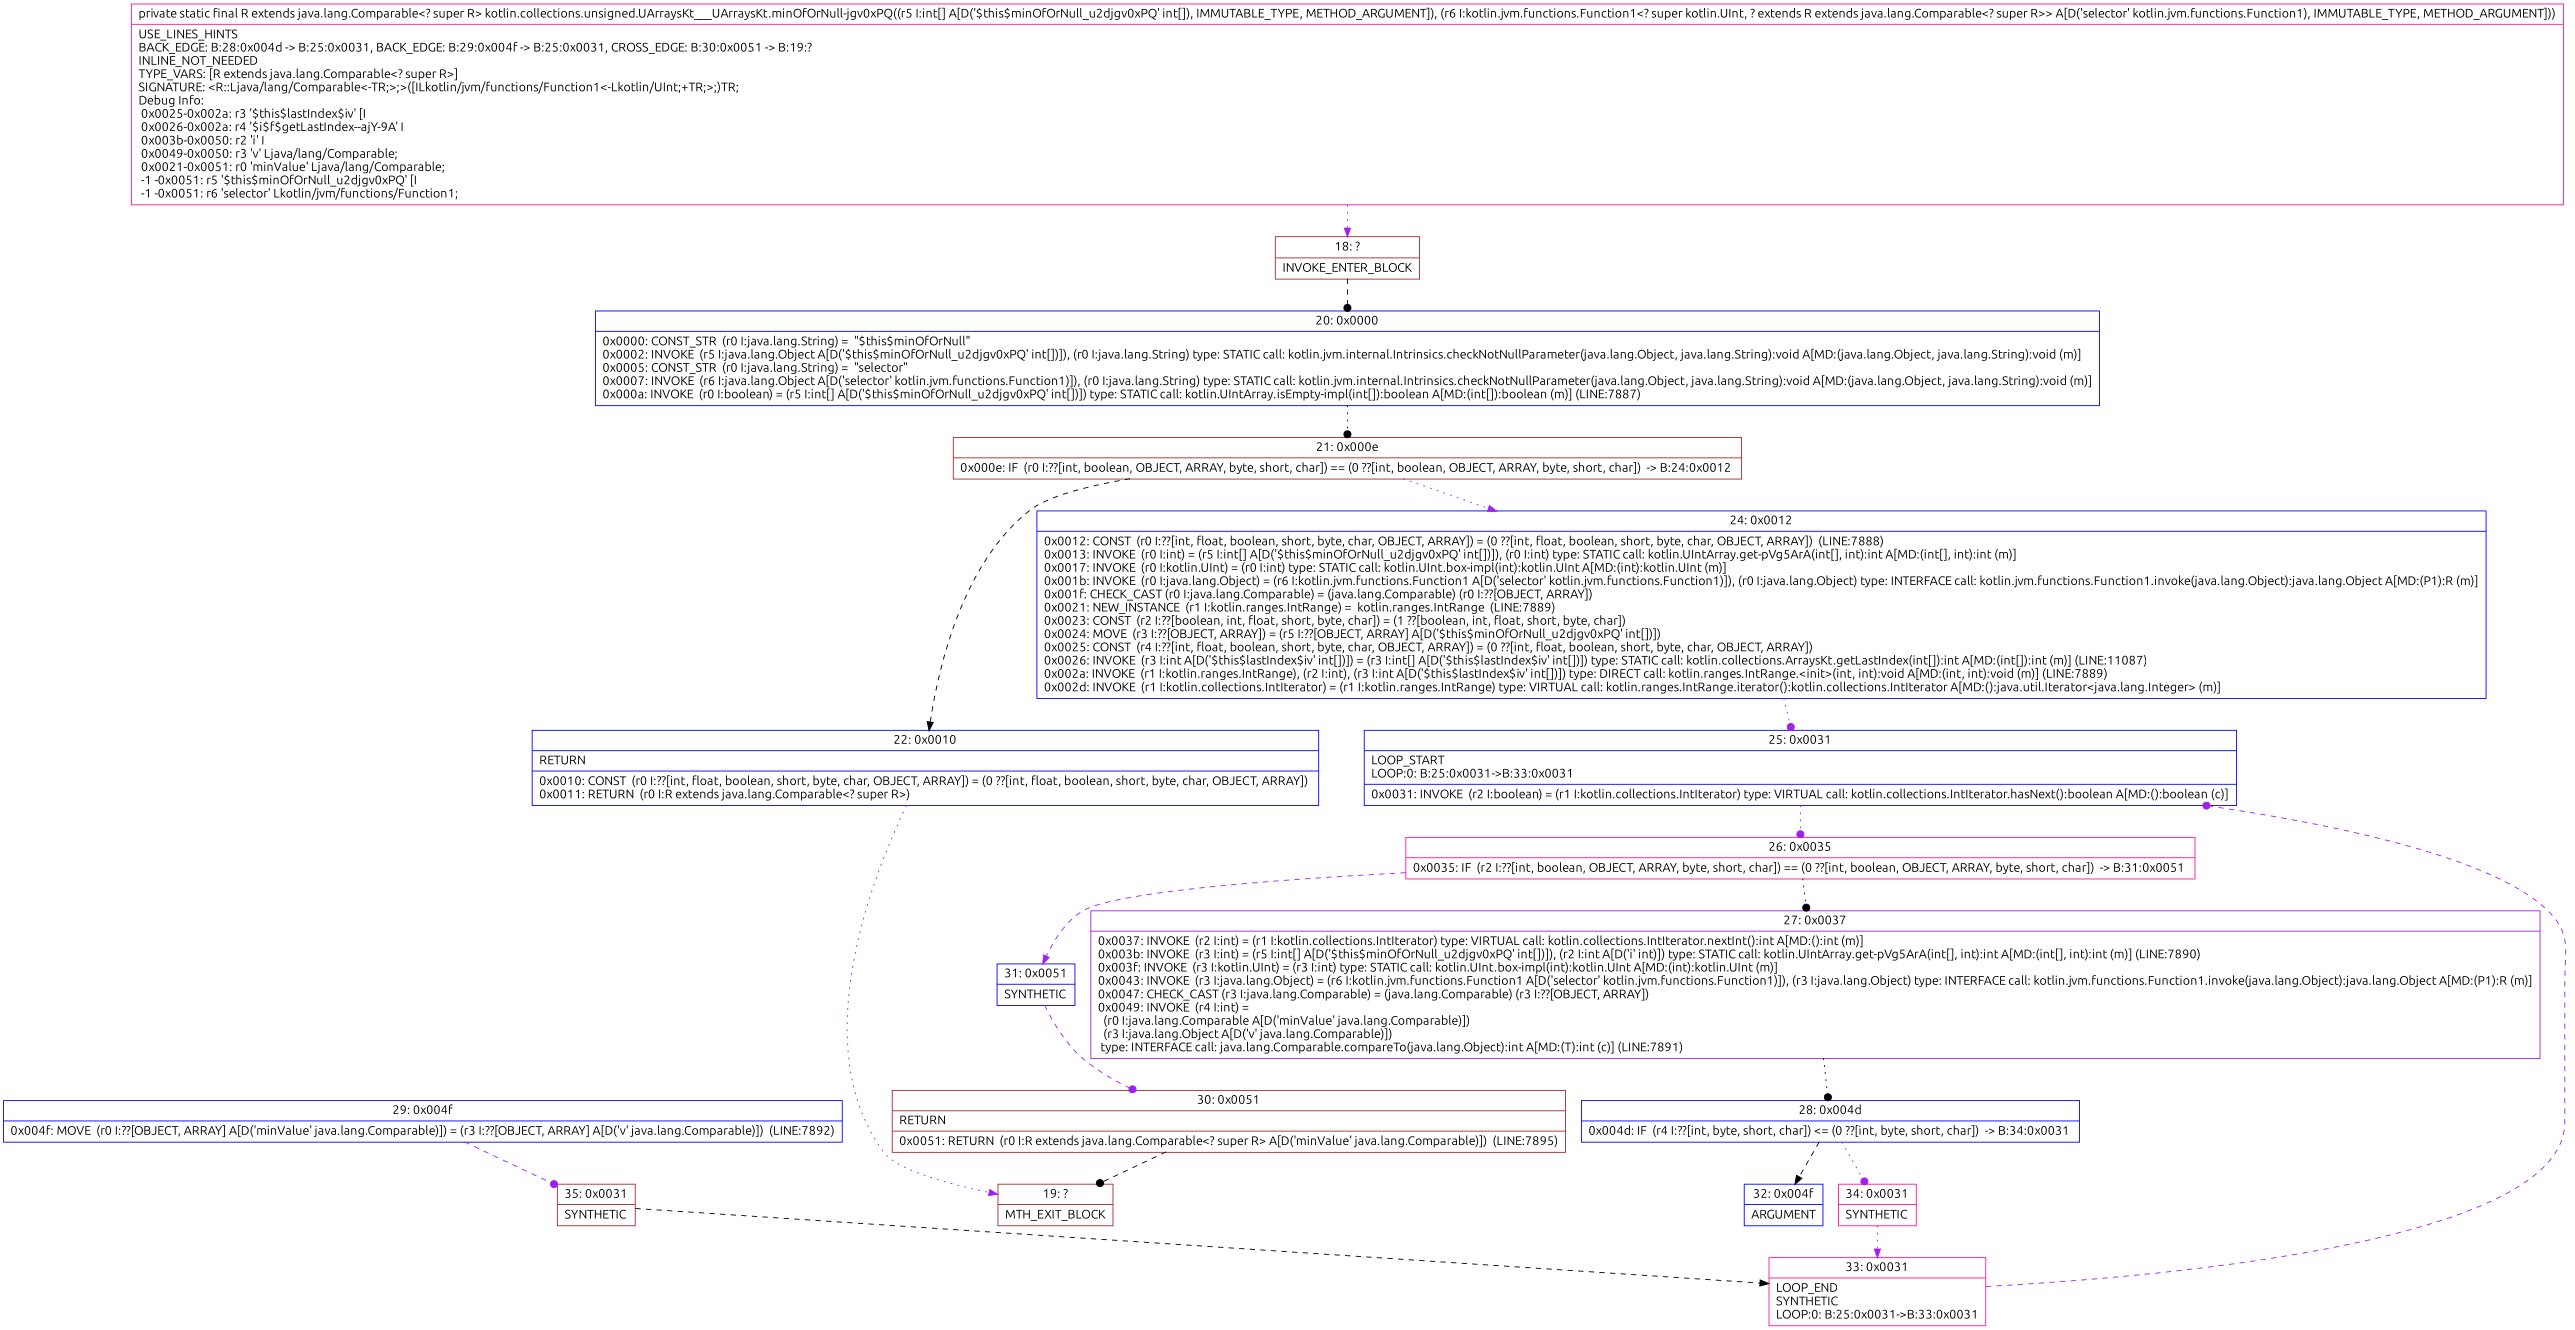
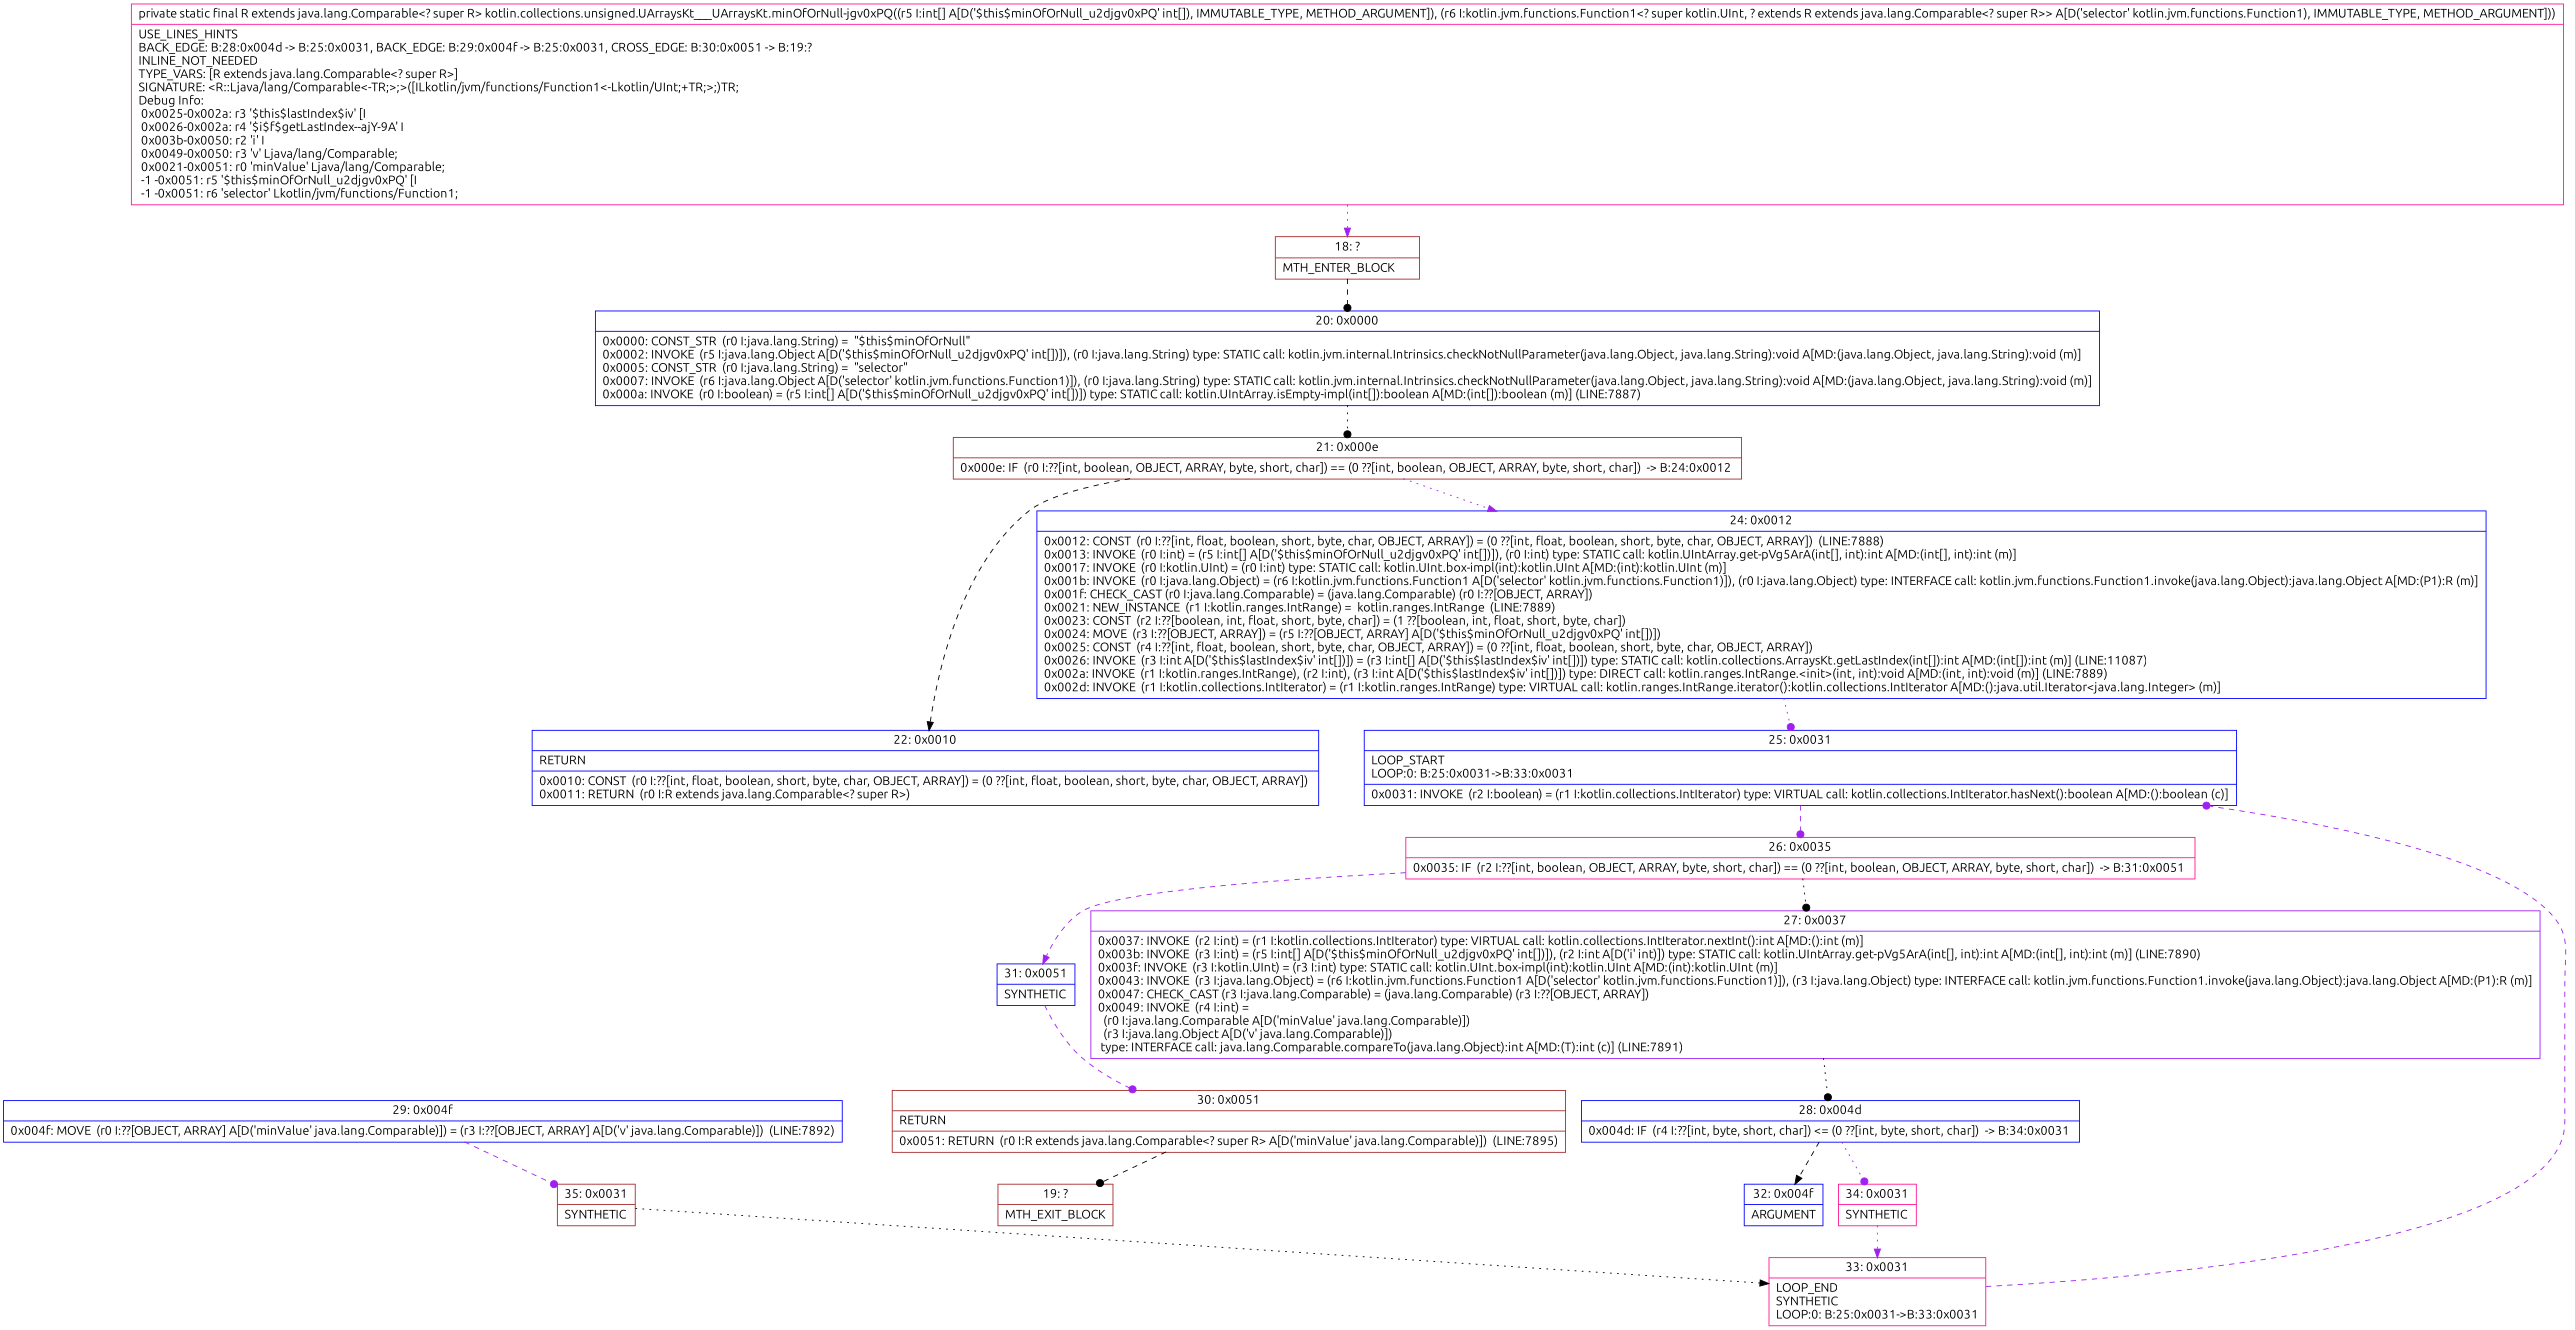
node "18: ?": text "INVOKE_ENTER_BLOCK" -> "MTH_ENTER_BLOCK"
edge "25: 0x0031" -> "26: 0x0035": style dotted -> dashed
edge "22: 0x0010" -> "19: ?": removed
edge "35: 0x0031" -> "33: 0x0031": style dashed -> dotted
